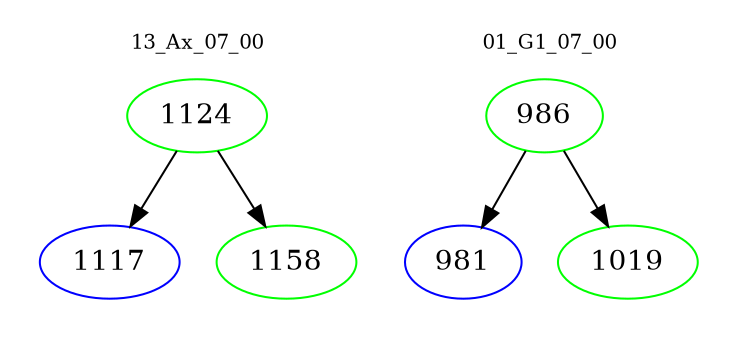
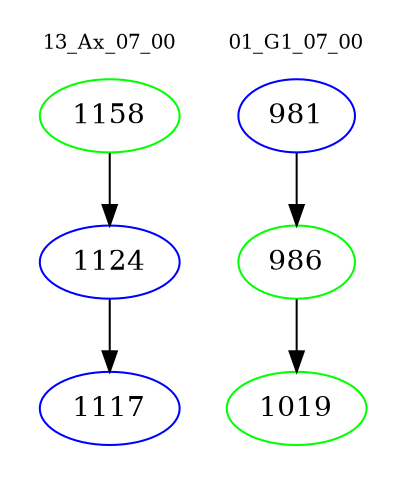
node "1124": color green -> blue
edge "1124" -> "1158": reversed
edge "986" -> "981": reversed
